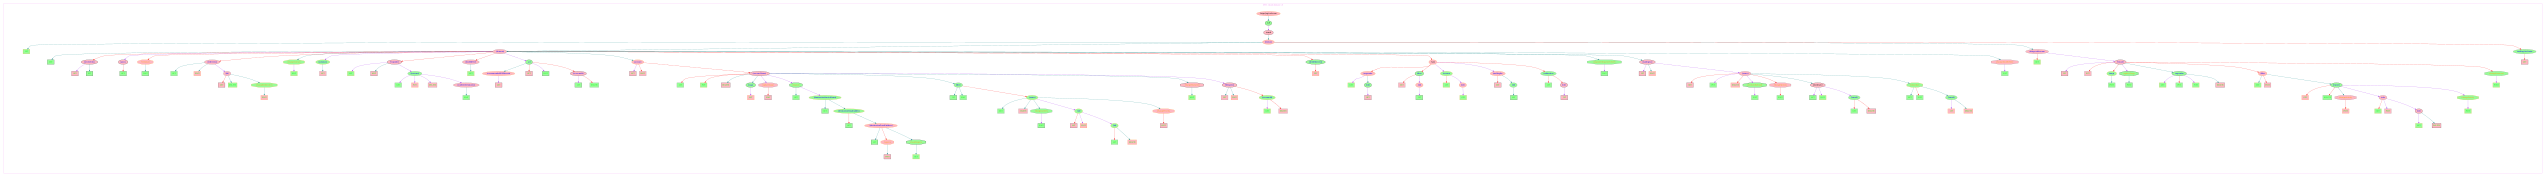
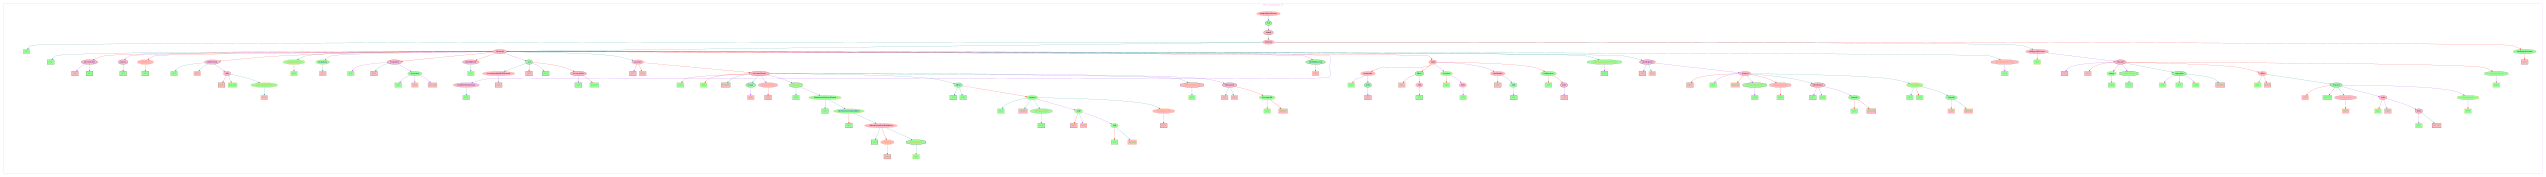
edge "/{account}" -> "/confirmTermination": now "/{domain}" -> "/confirmTermination"
